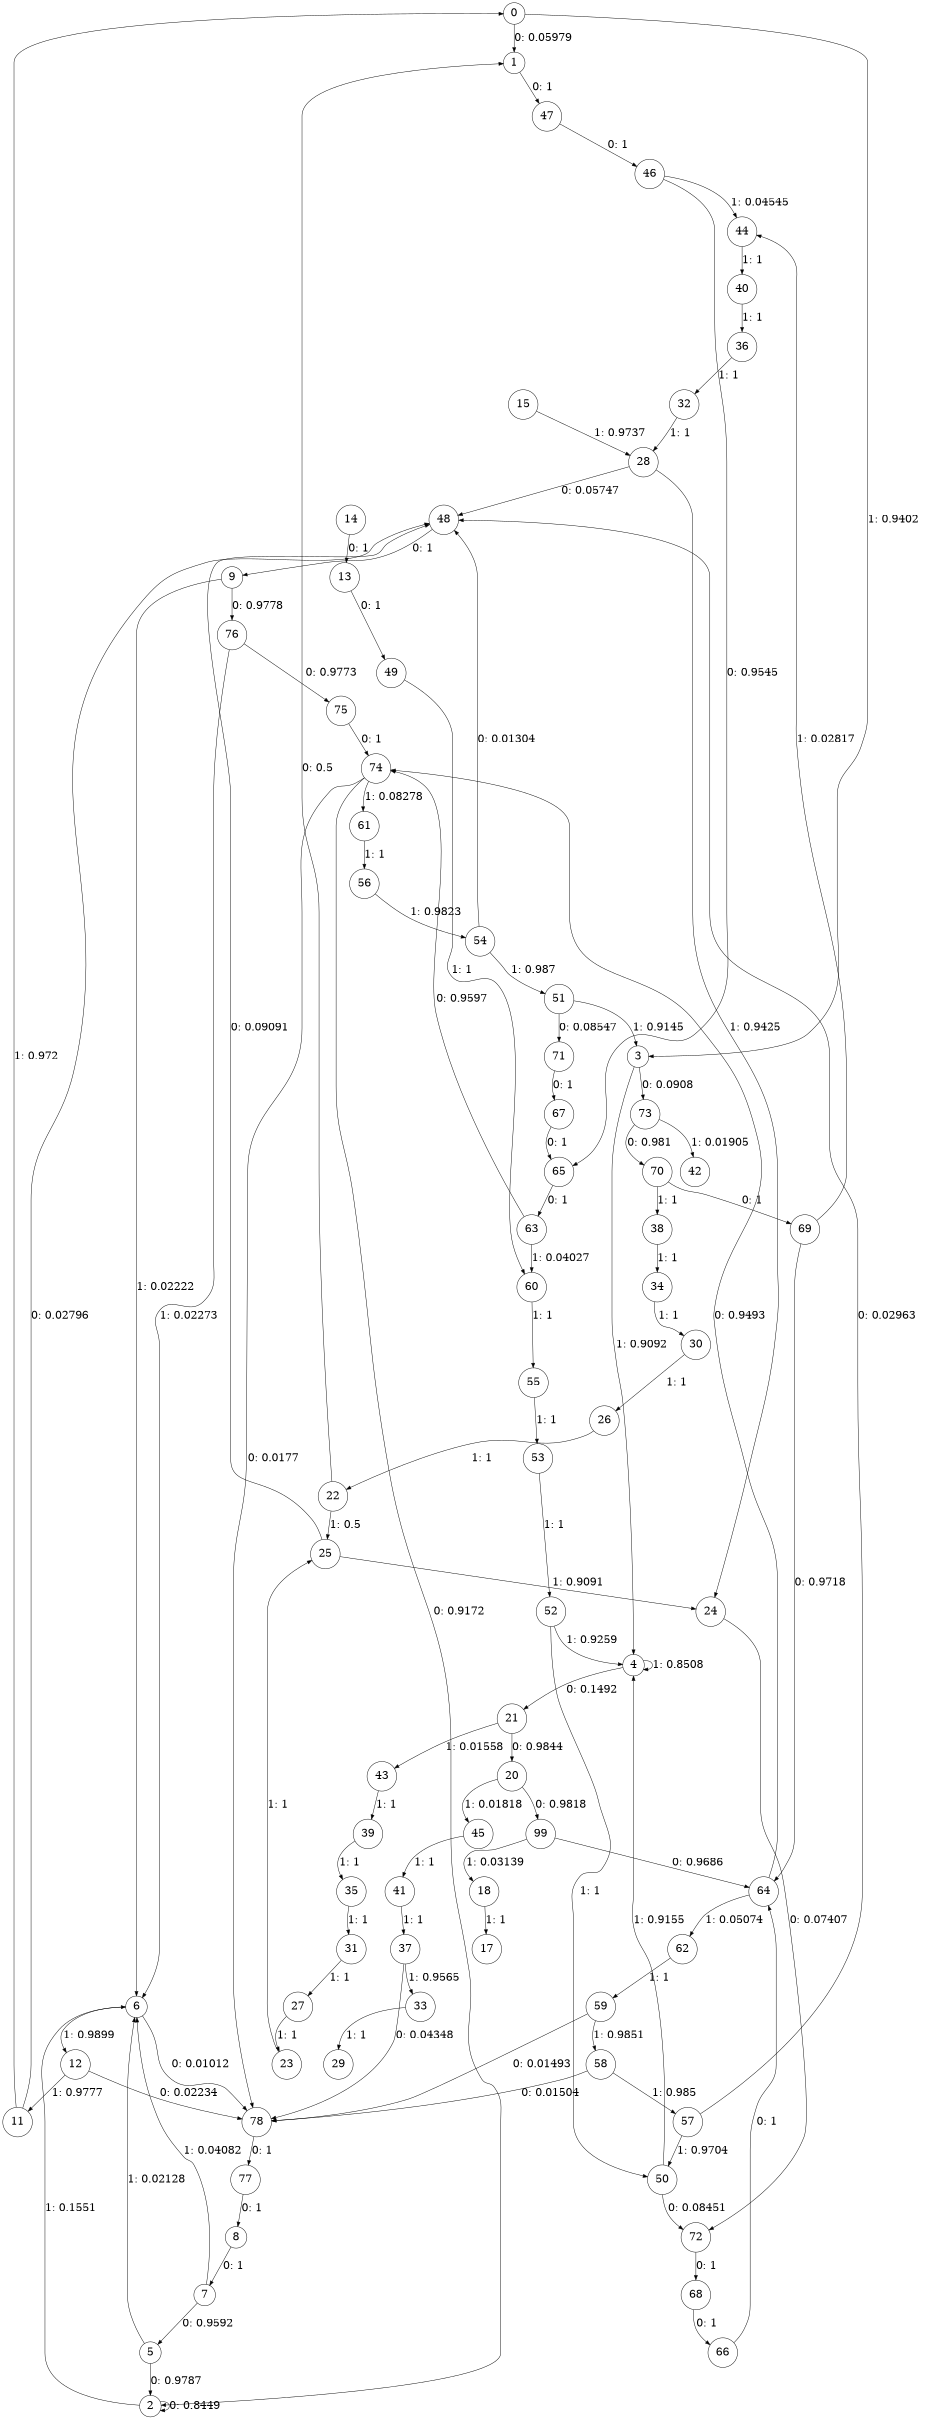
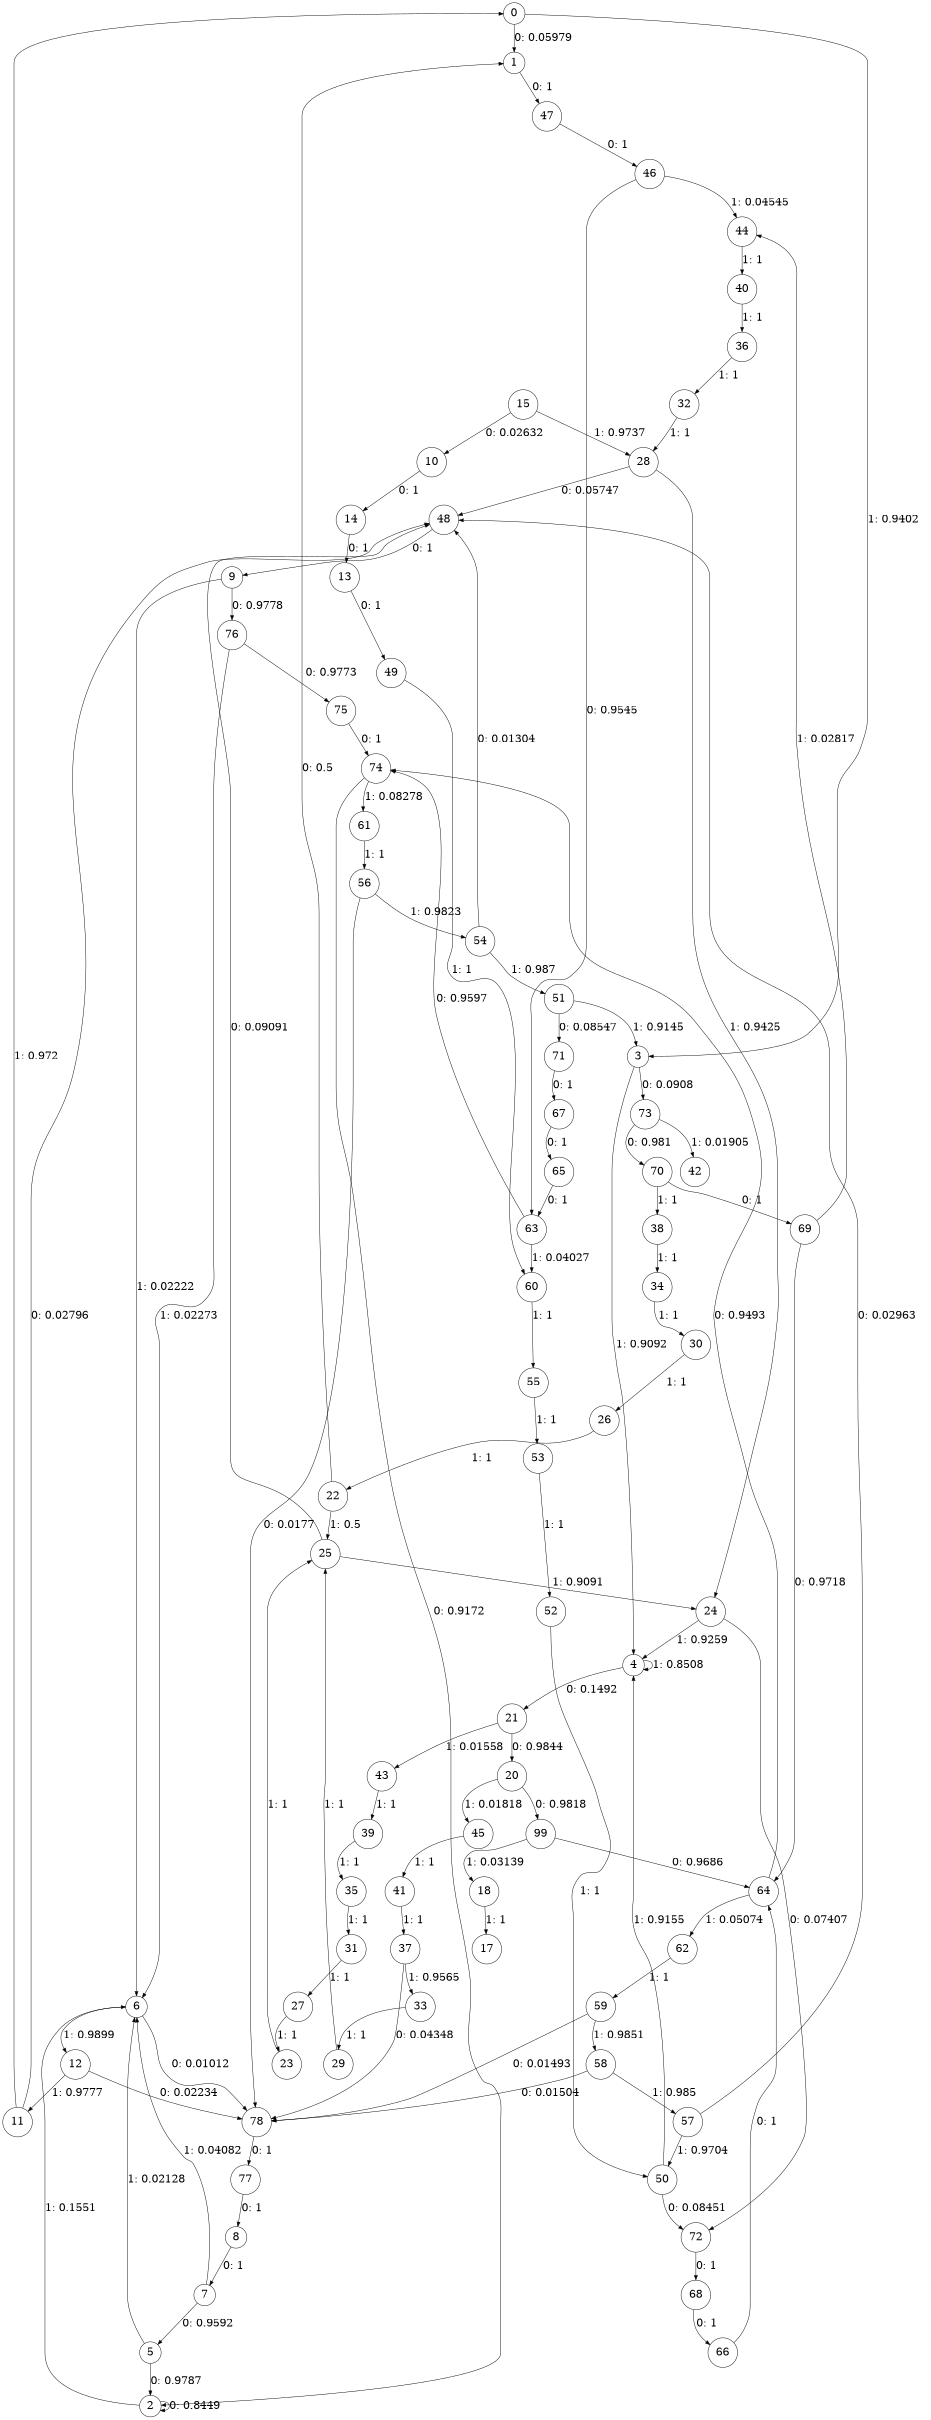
node "10": added
edge "46" -> "65": now "46" -> "63"
edge "74" -> "78": now "56" -> "78"
edge "52" -> "4": now "24" -> "4"
edge "29" -> "25": added, label "1: 1"
